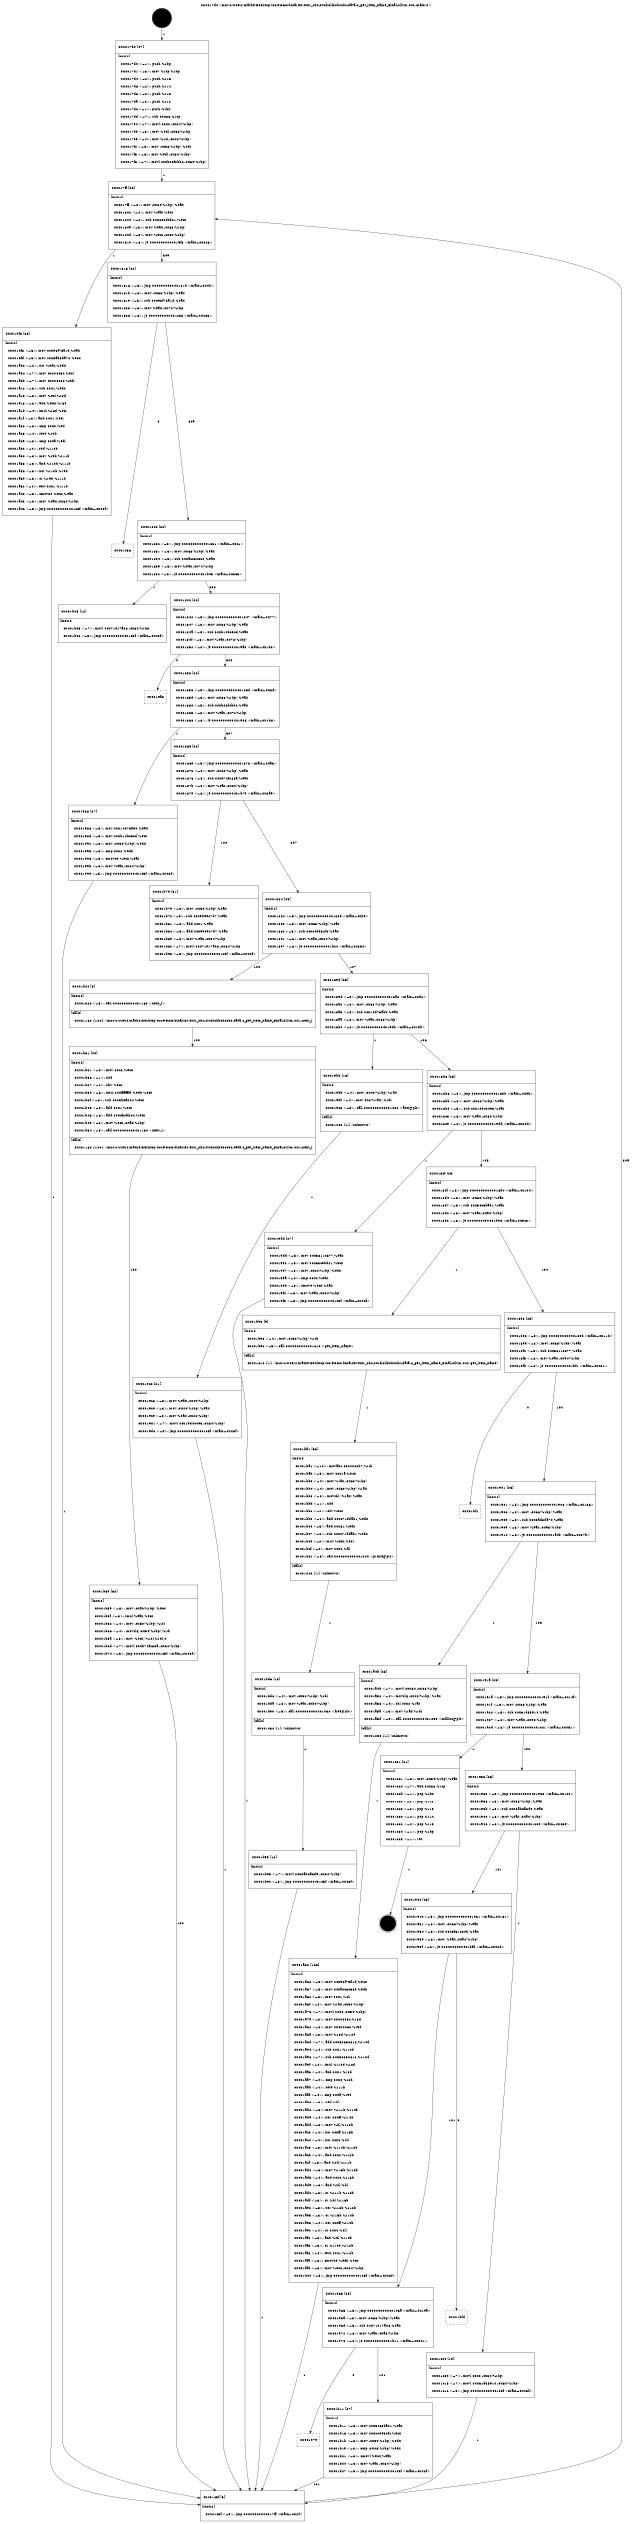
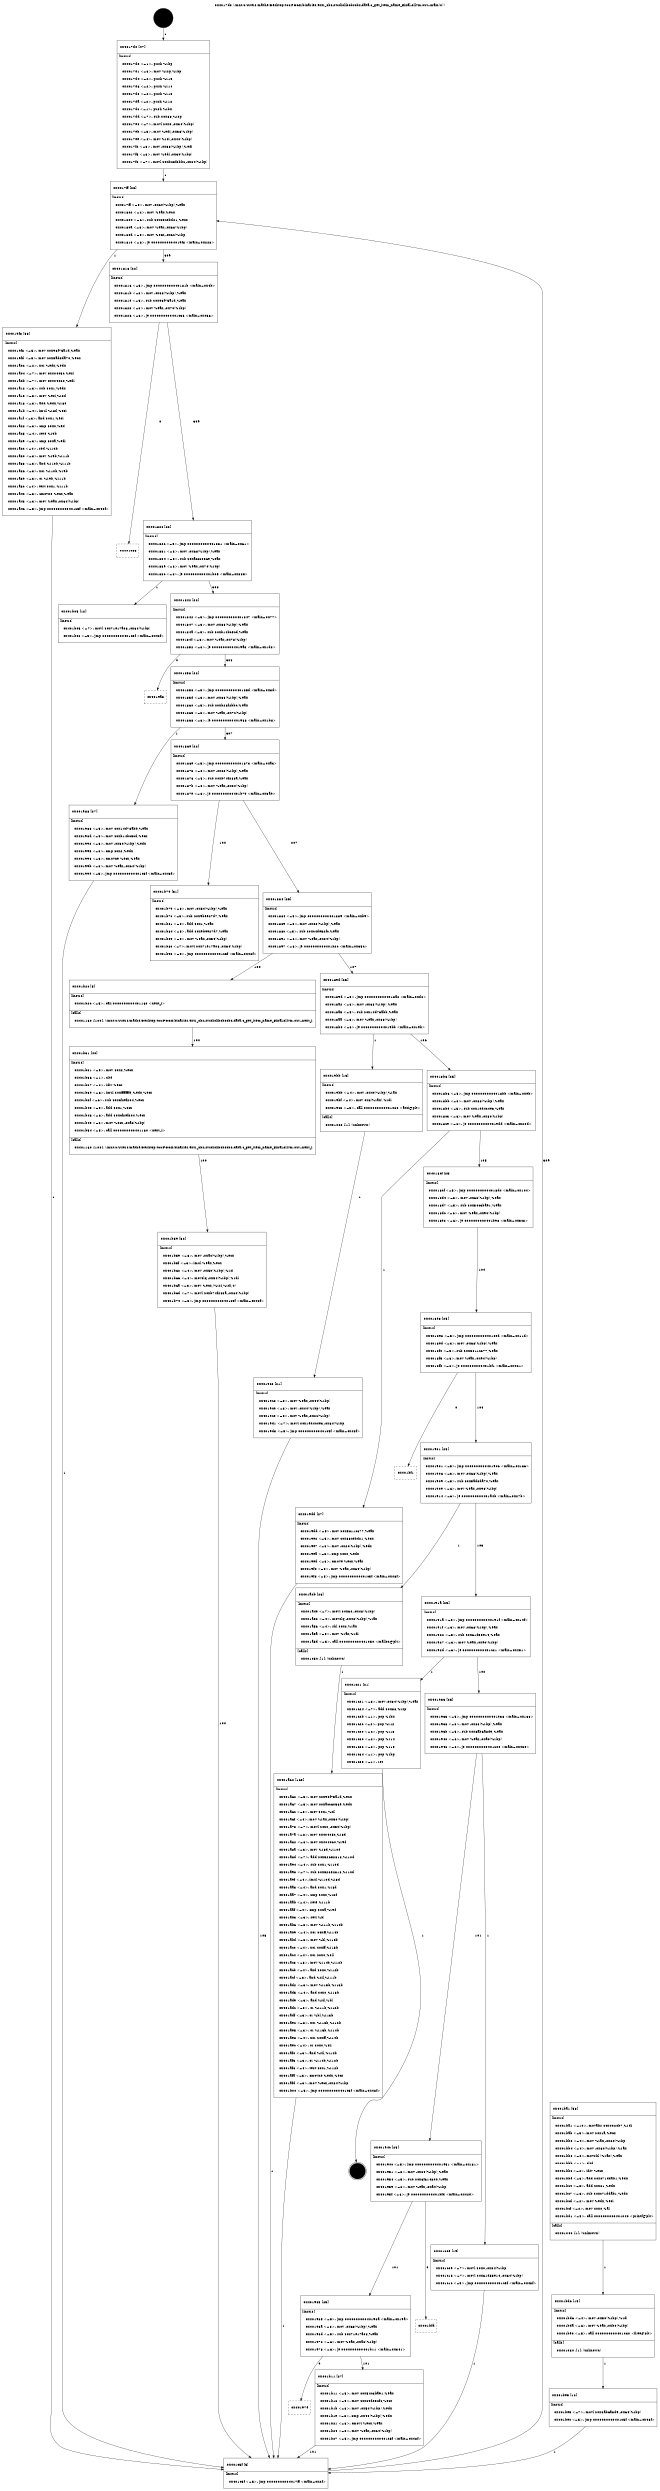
node "0x401b98 [9]": removed
edge "0x4019c8 [21]" -> "0x401c5f [5]": label " 1" -> " 106"
